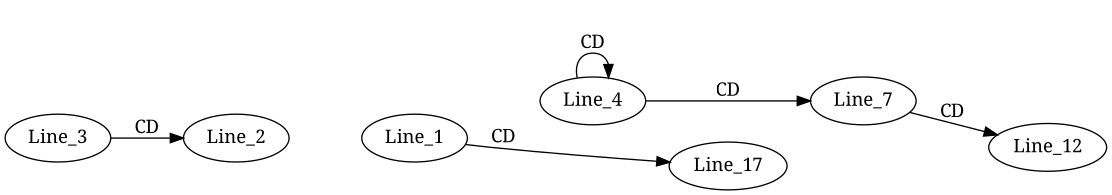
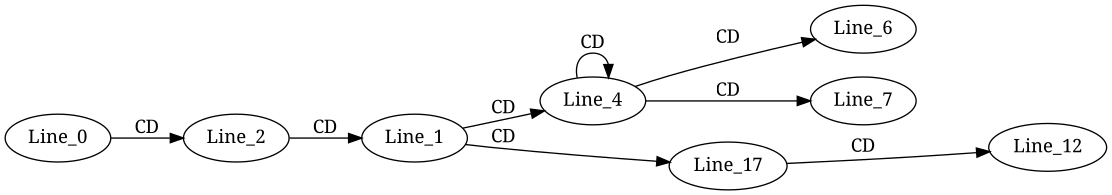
node "Line_6": added
edge "Line_1" -> "Line_4": added, label "CD"
edge "Line_7" -> "Line_12": now "Line_17" -> "Line_12"
node "Line_3": label "Line_3" -> "Line_0"
edge "Line_2" -> "Line_1": added, label "CD"
